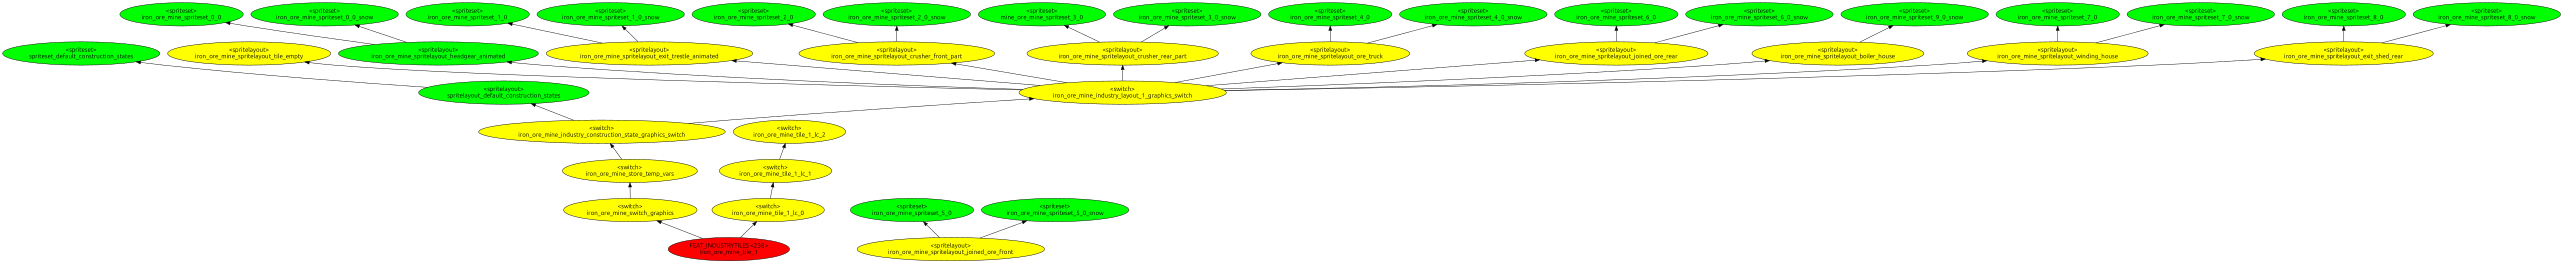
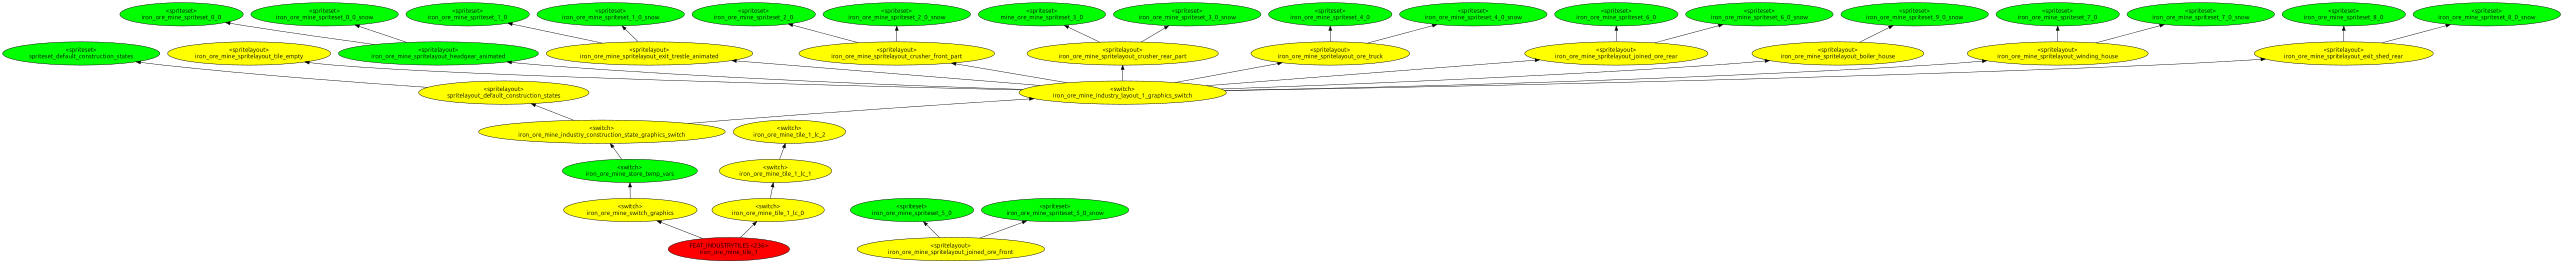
node "<spritelayout> spritelayout_default_construction_states": fillcolor green -> yellow
node "<switch> iron_ore_mine_store_temp_vars": fillcolor yellow -> green
